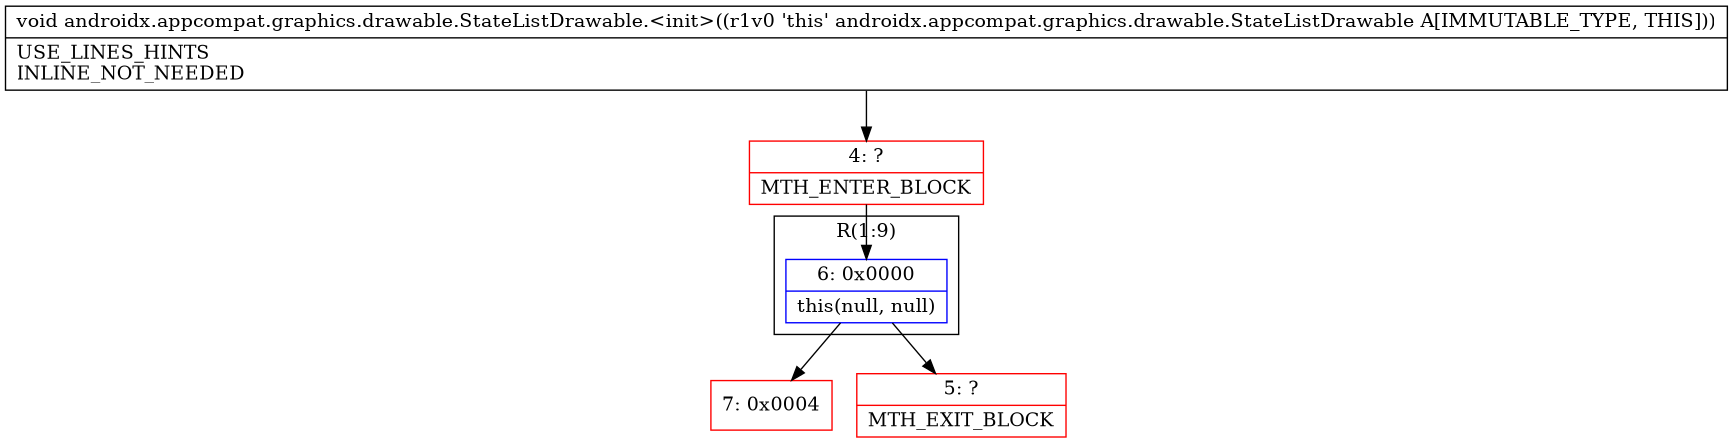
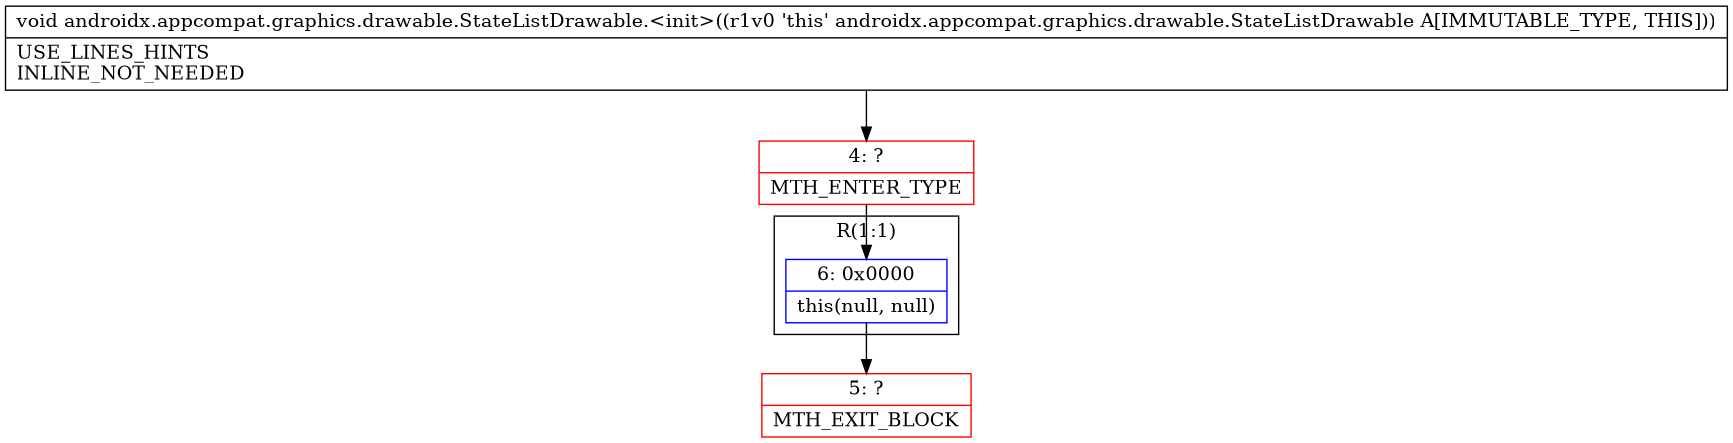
node "4: ?": text "MTH_ENTER_BLOCK" -> "MTH_ENTER_TYPE"
cluster "R(1:9)": label "R(1:9)" -> "R(1:1)"
node "7: 0x0004": removed
